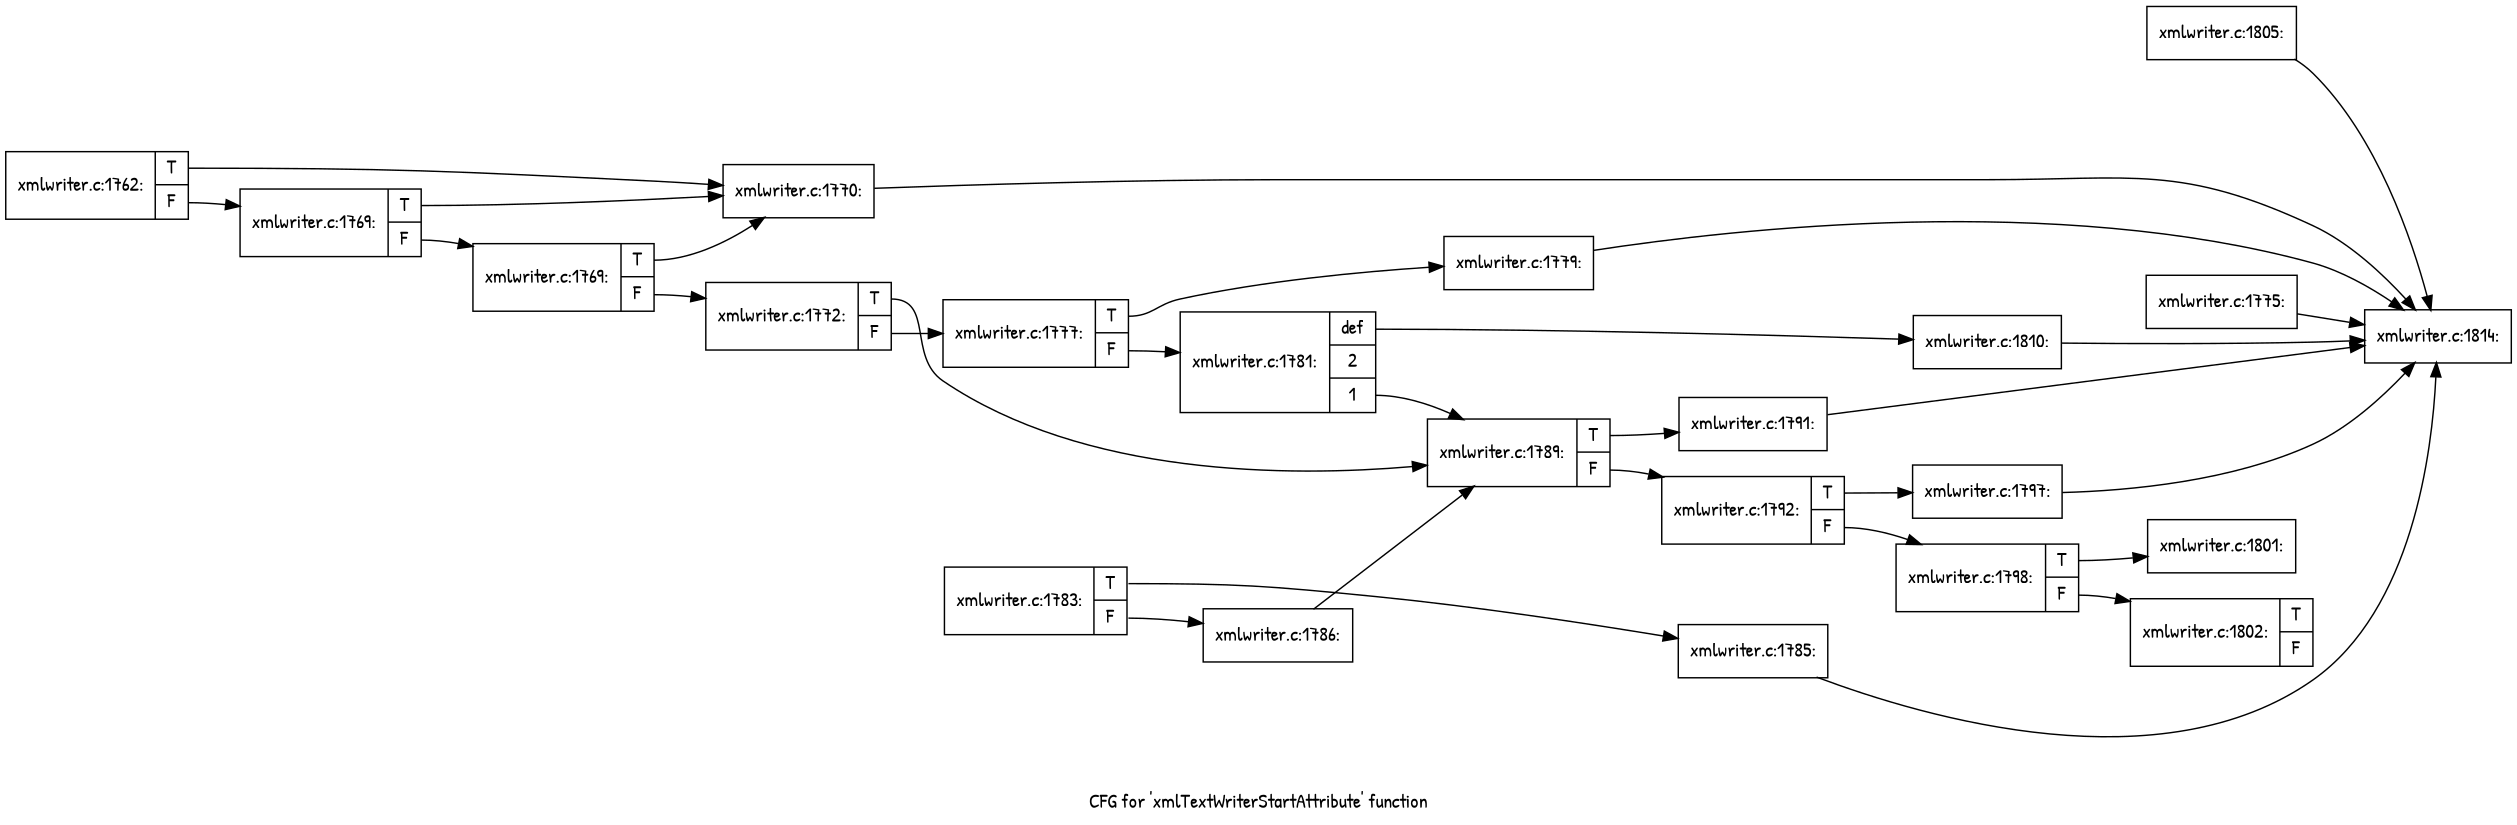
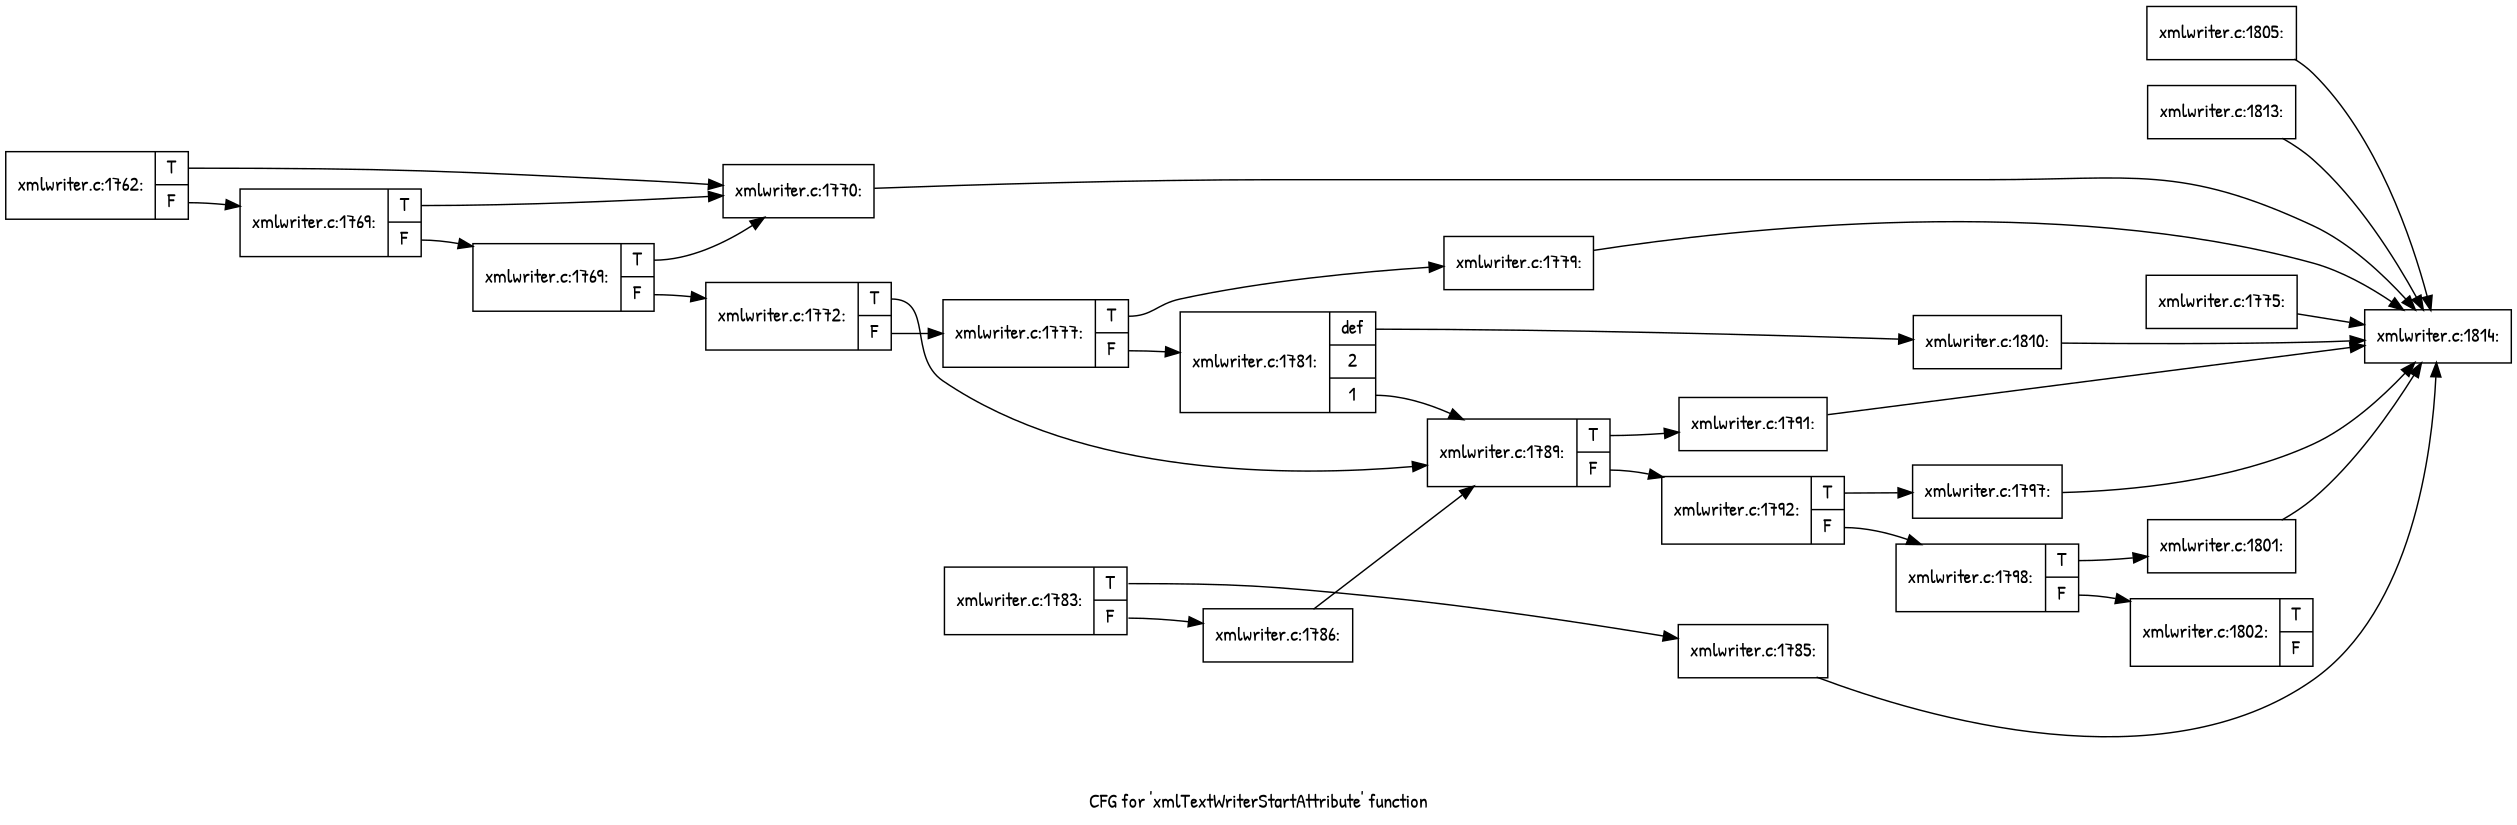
node "xmlwriter.c:1813:": added
edge "xmlwriter.c:1801:" -> "xmlwriter.c:1814:": added
